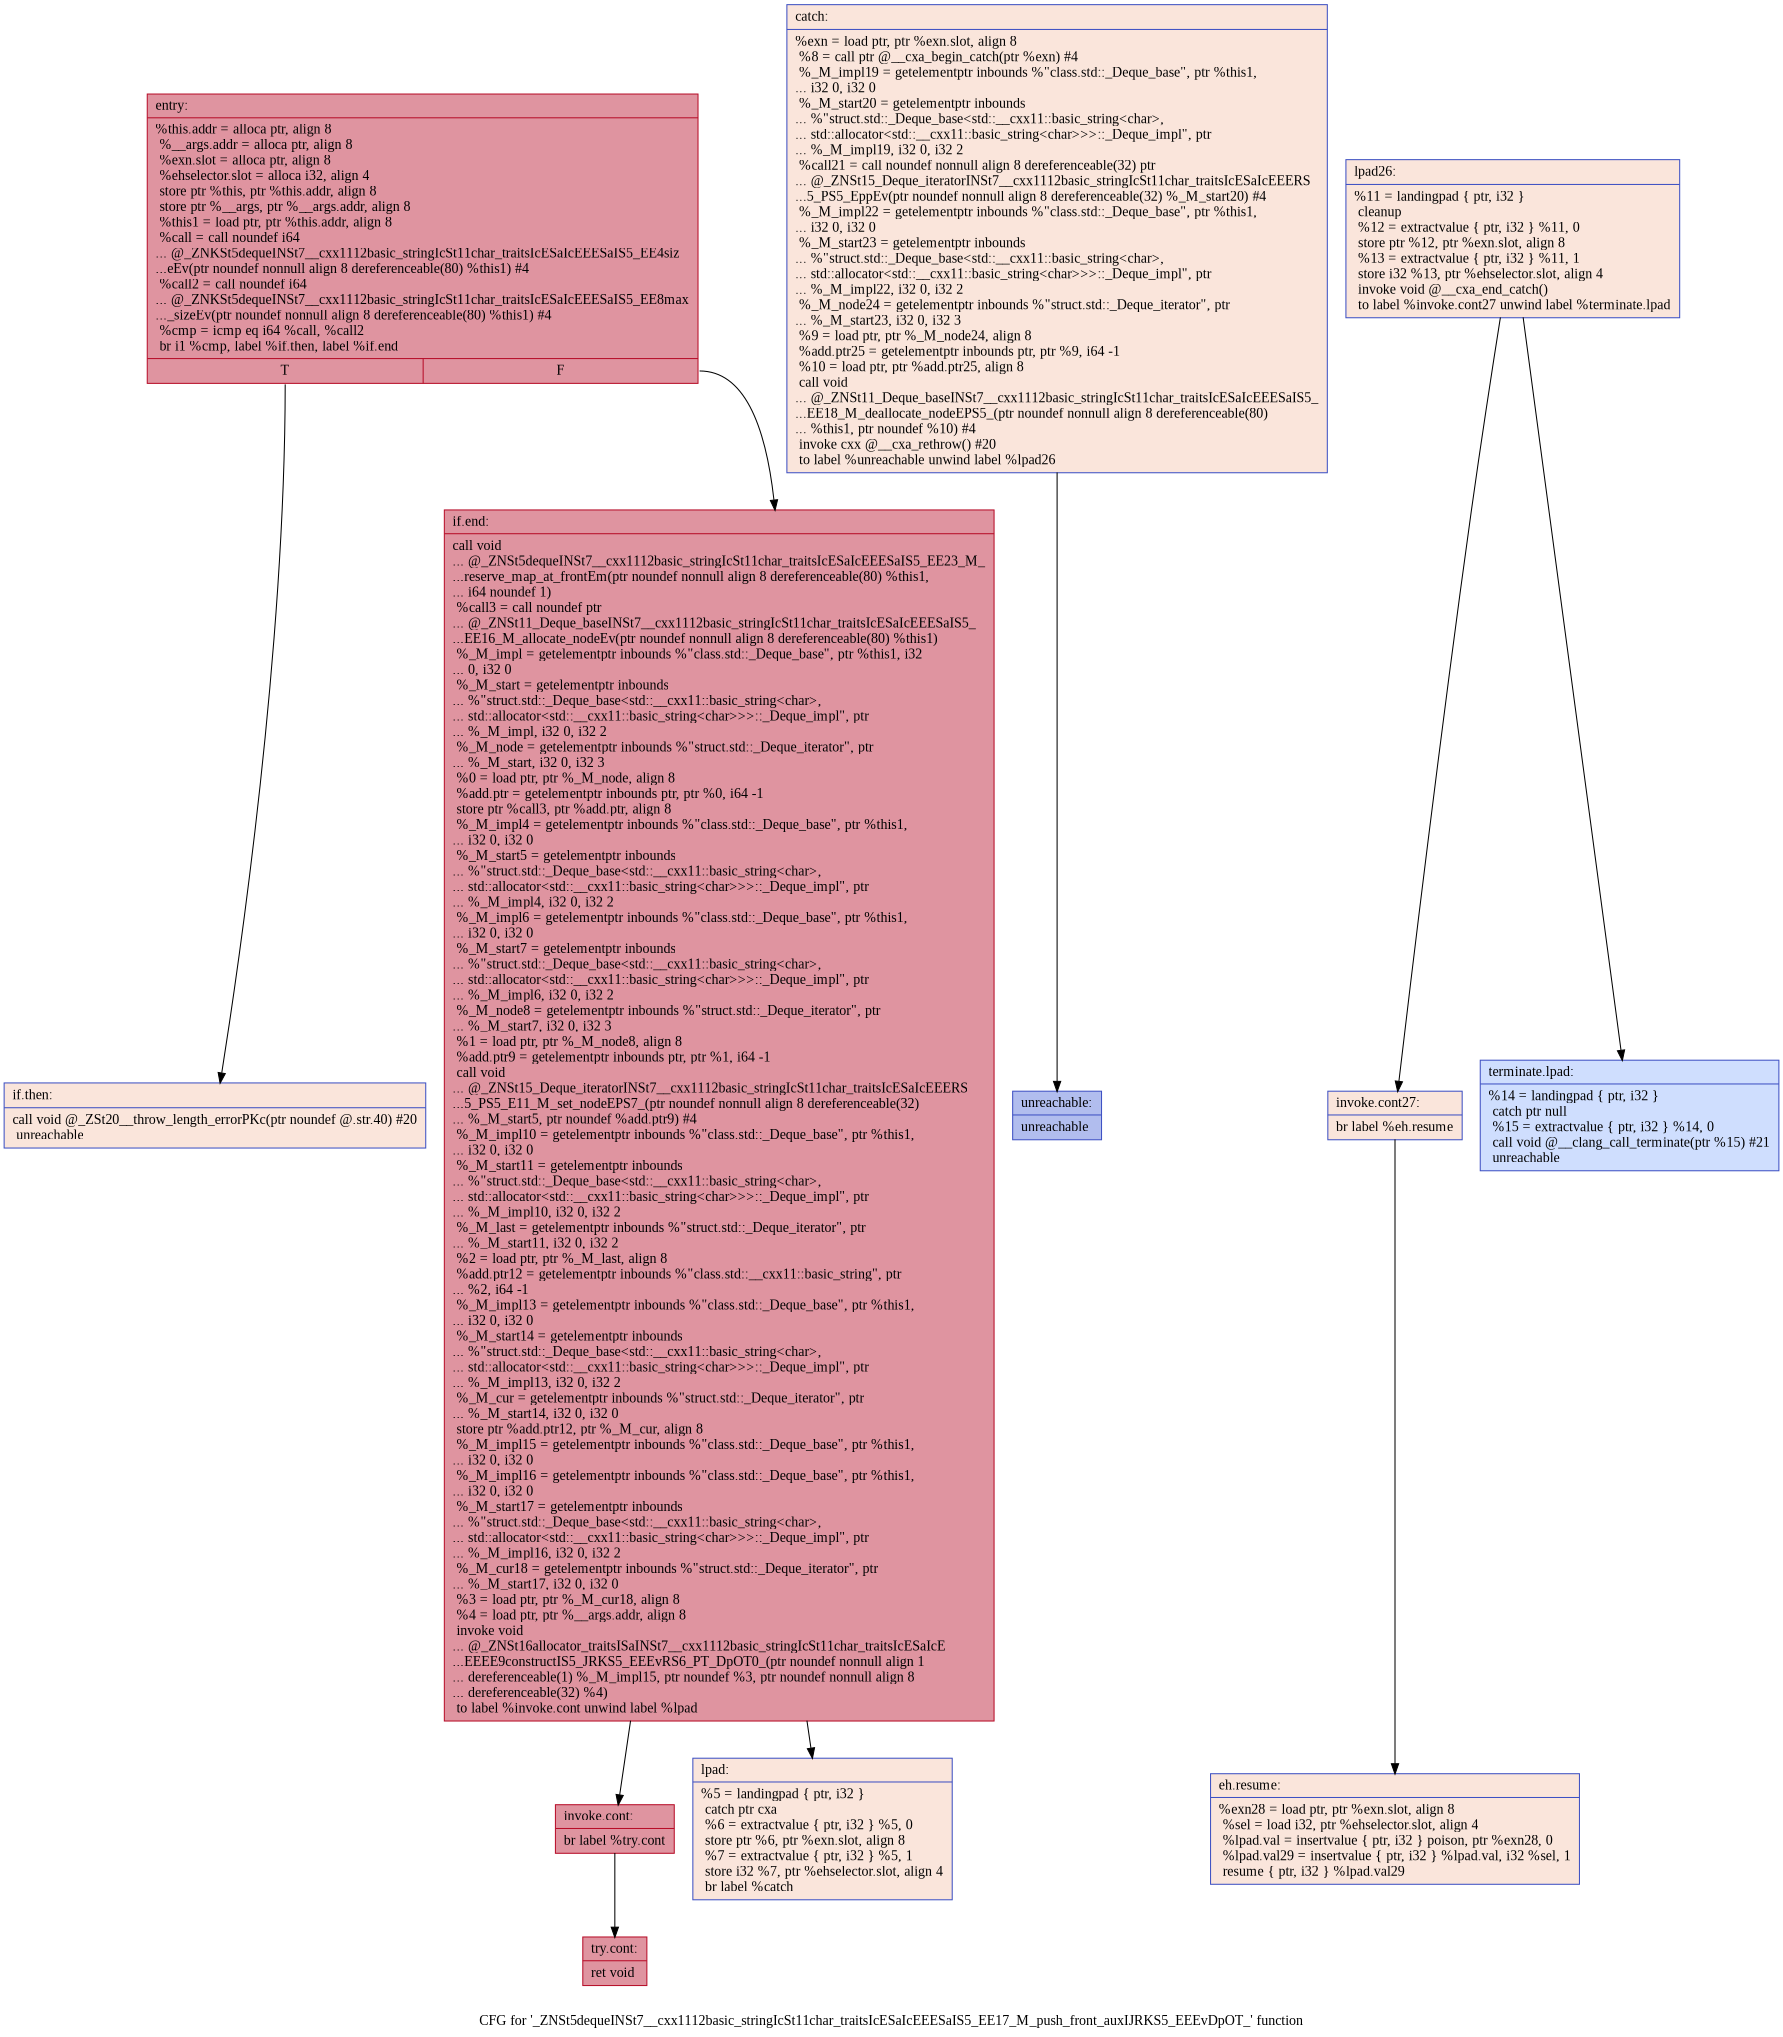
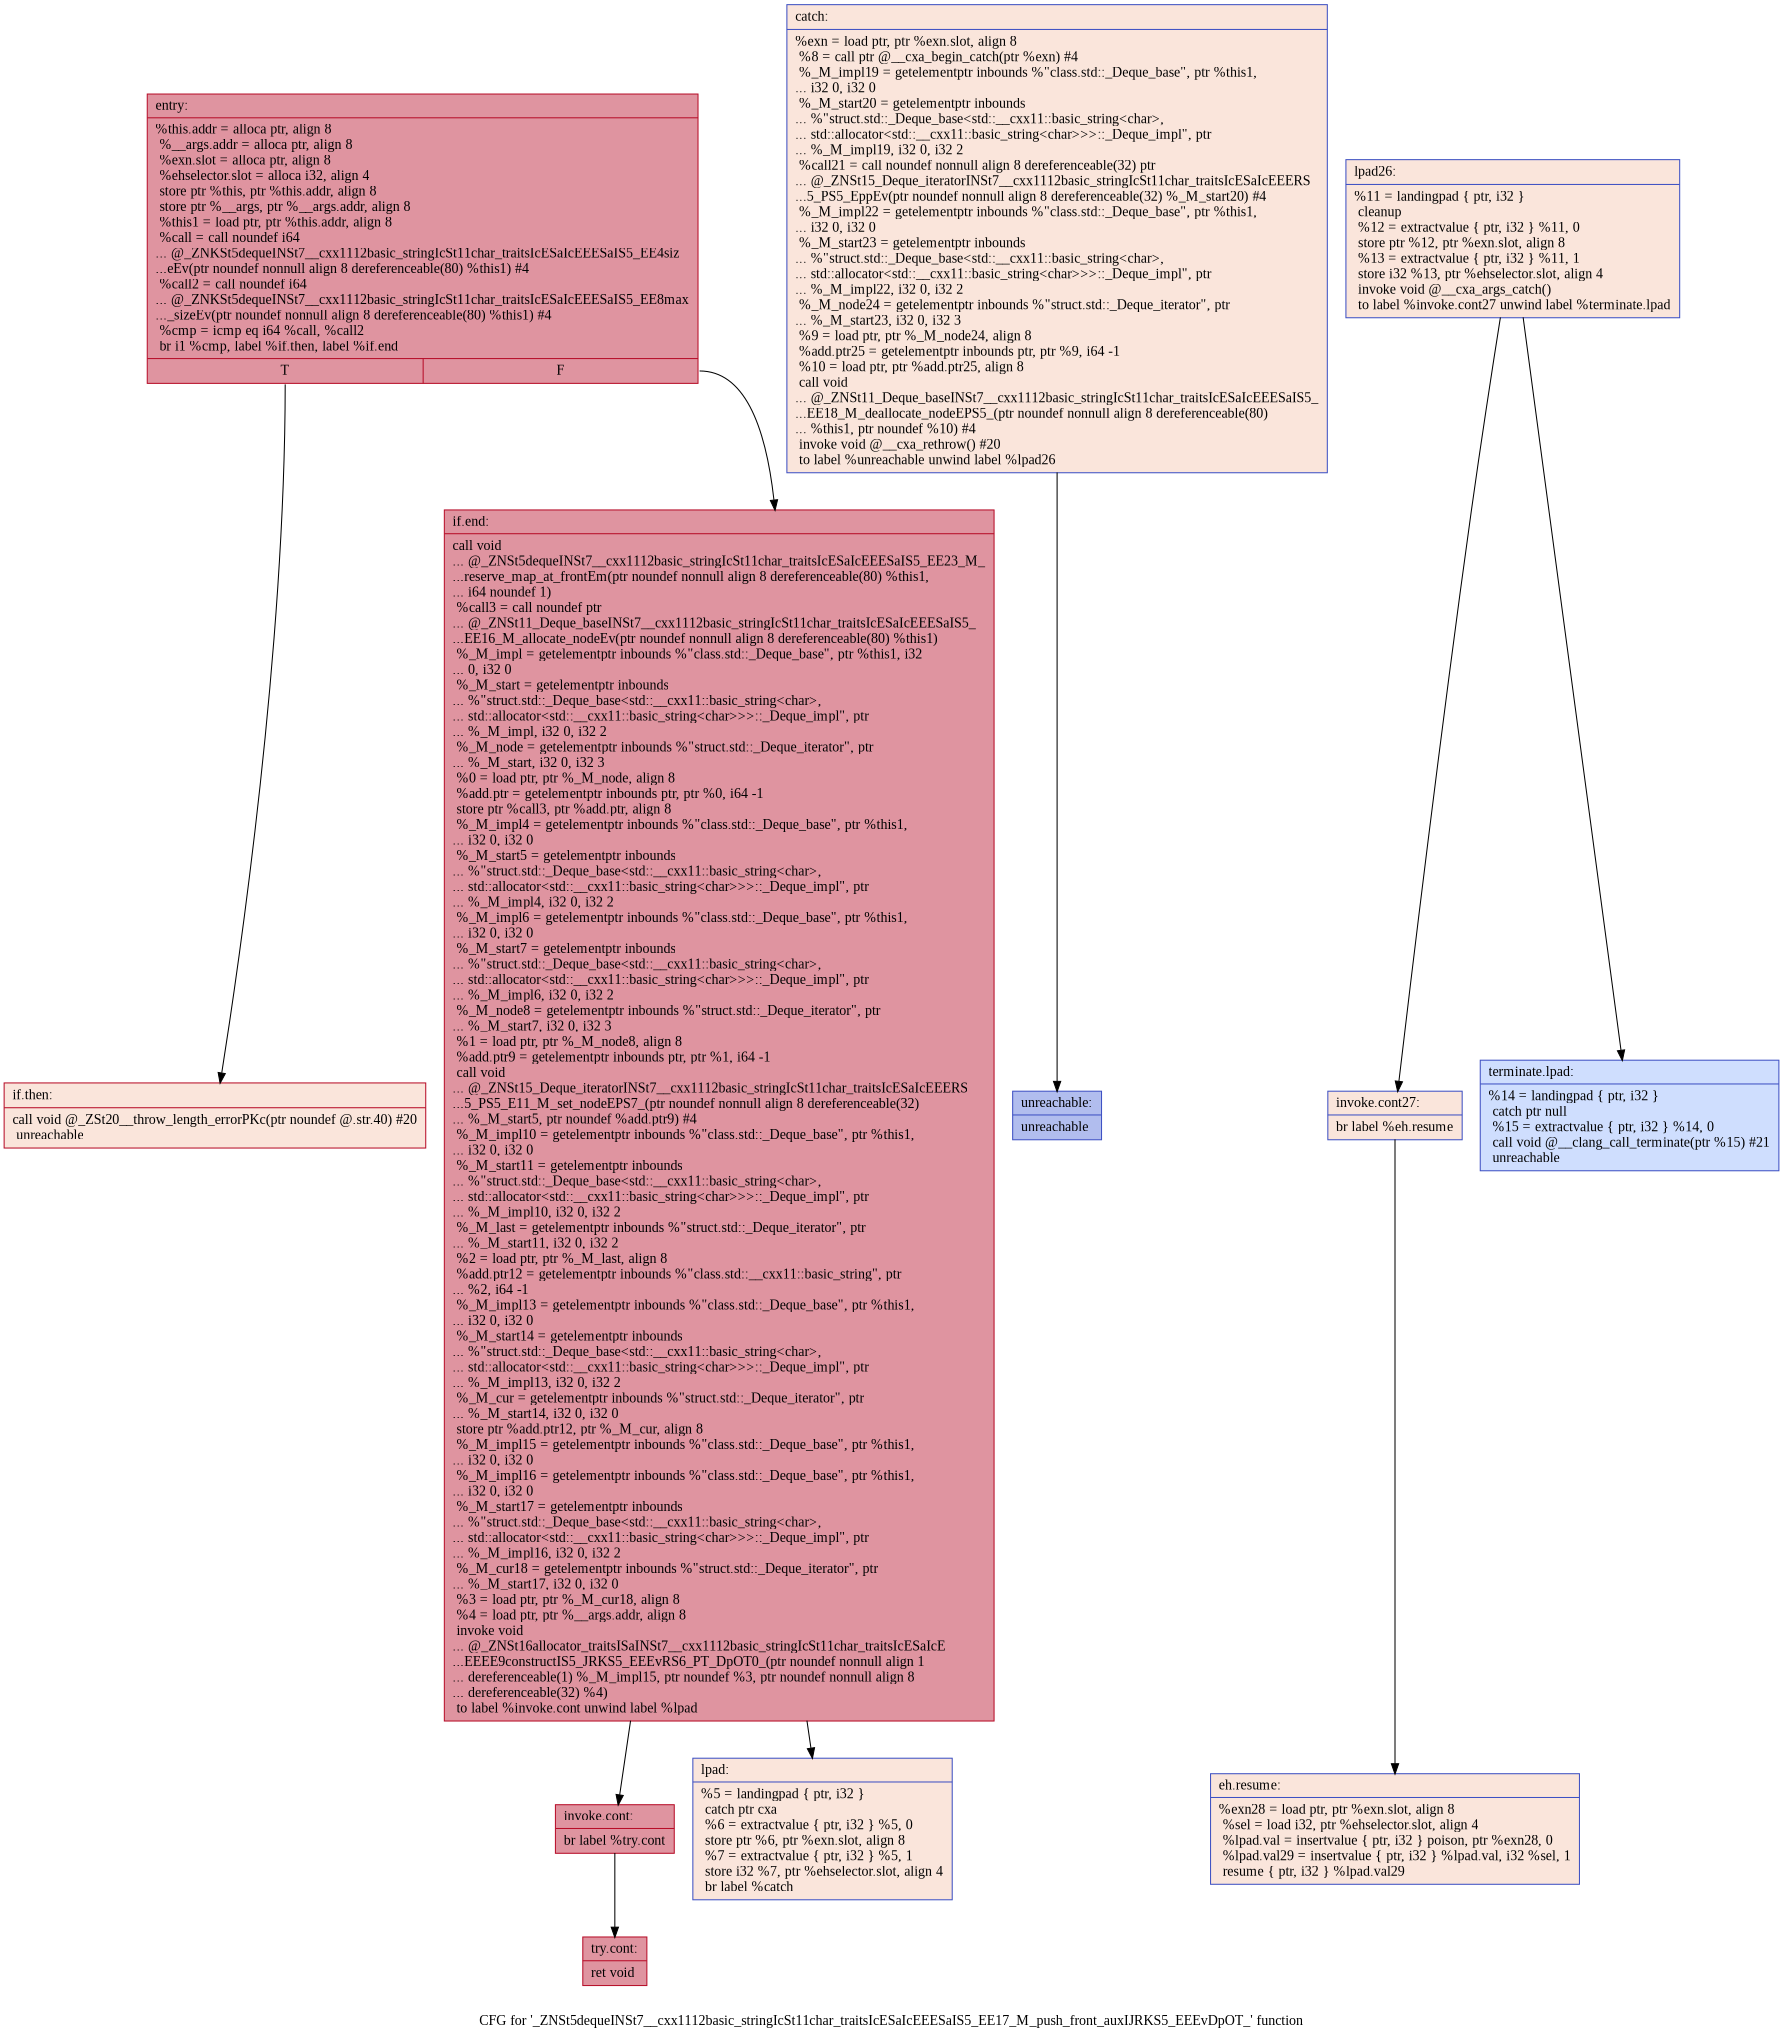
node "lpad26:": text "invoke void @__cxa_end_catch()" -> "invoke void @__cxa_args_catch()"
node "catch:": text "invoke cxx @__cxa_rethrow() #20" -> "invoke void @__cxa_rethrow() #20"
node "if.then:": color #3d50c3ff -> #b70d28ff
